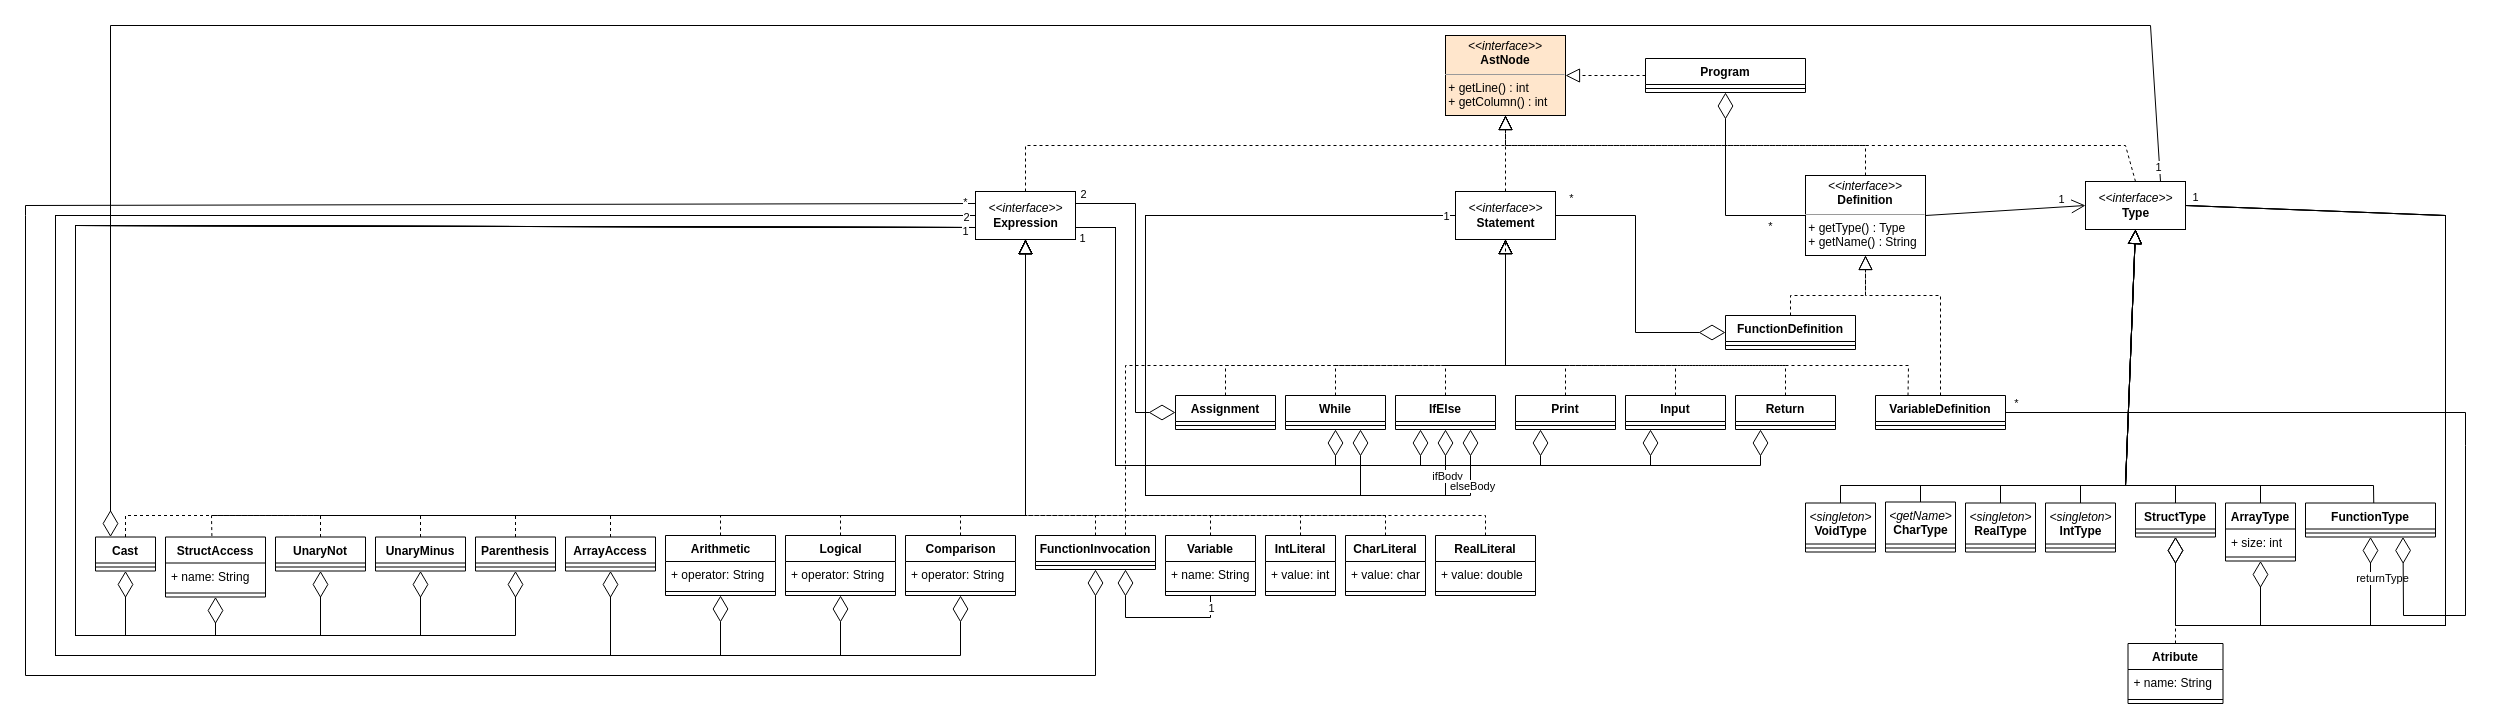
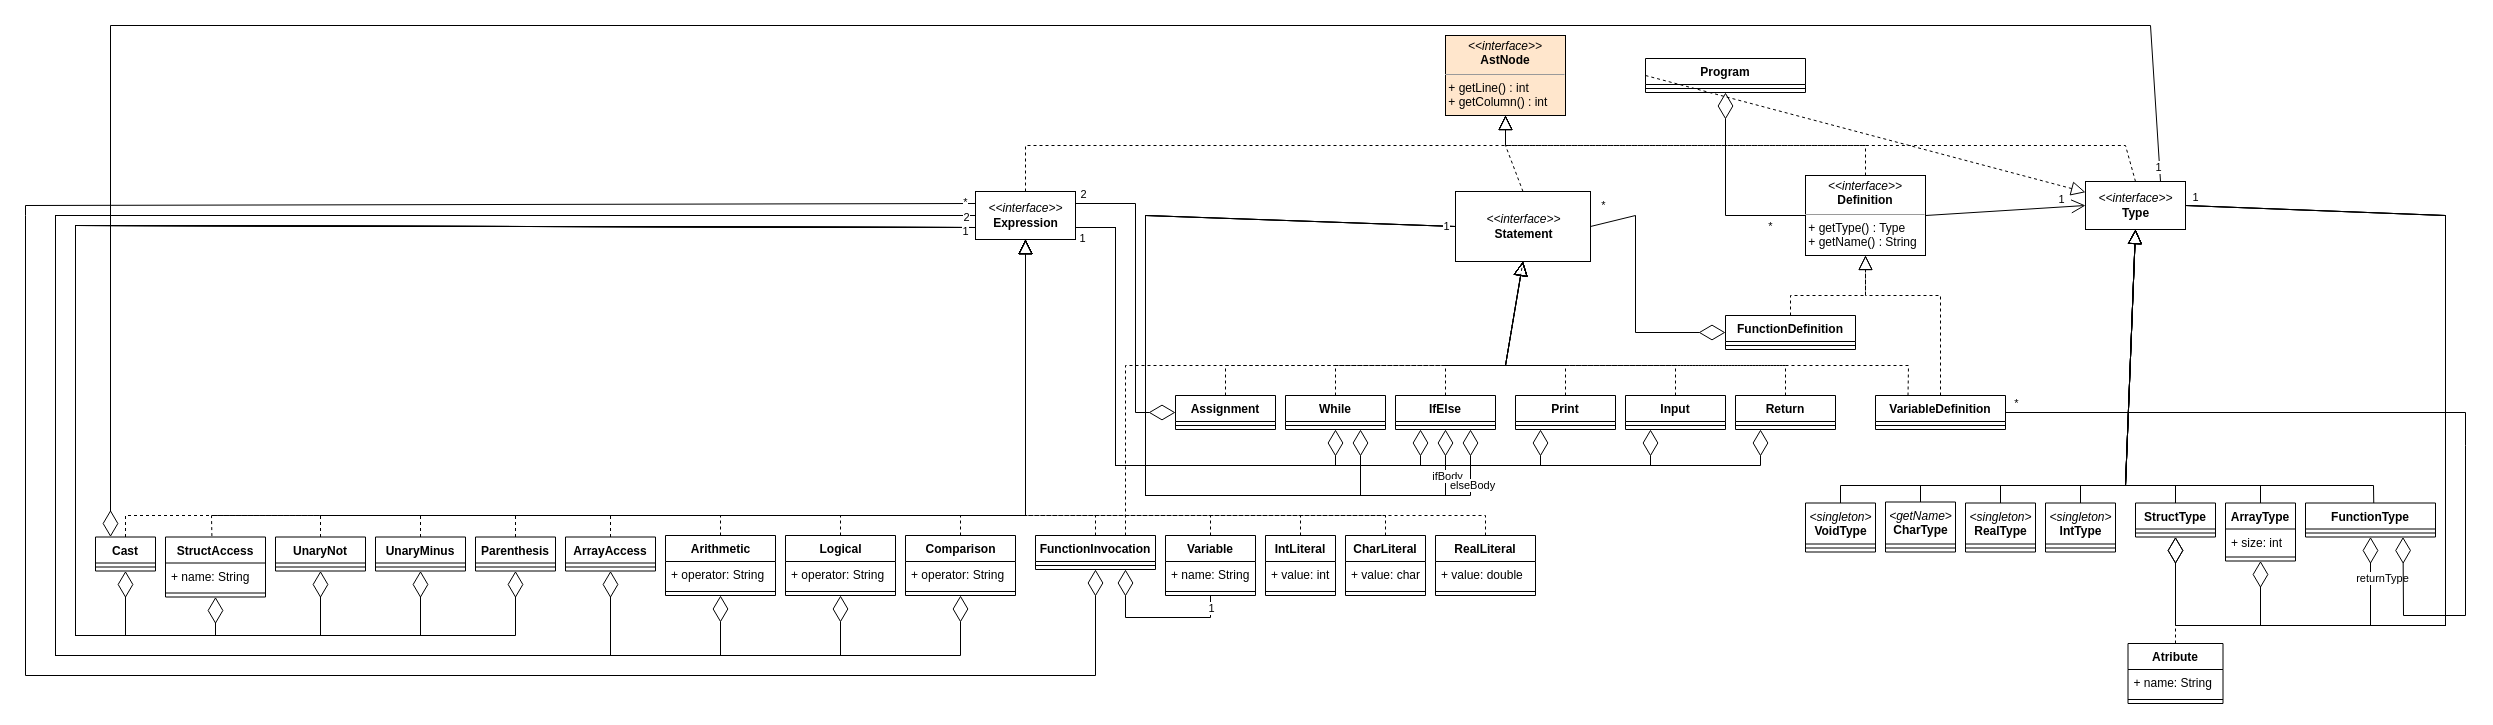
edge "Program" -> "<<interface>> AstNode + getLine() : int + getColumn() : int": now "Program" -> "<<interface>> Type"
node "<<interface>> Statement": size 100x48 -> 135x70
